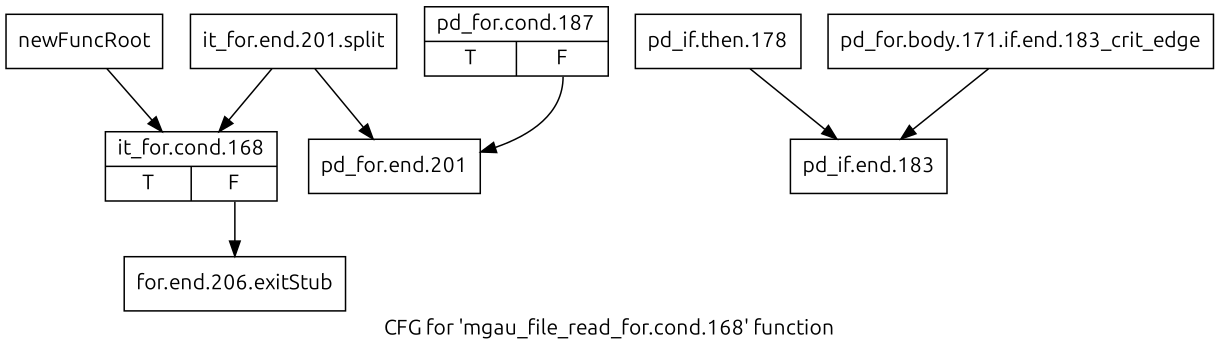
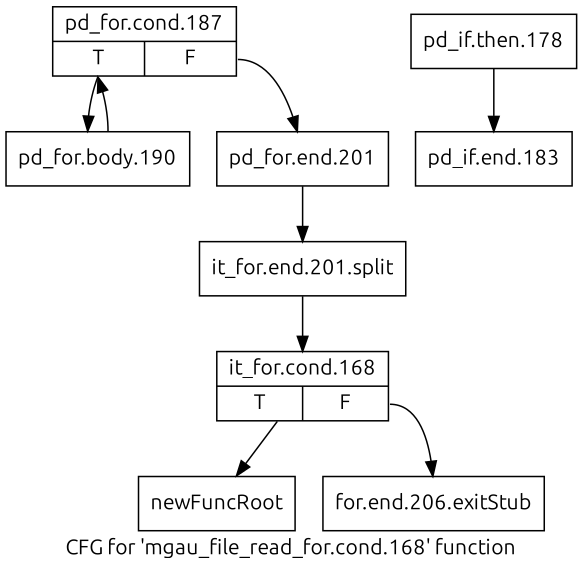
node "pd_for.body.171.if.end.183_crit_edge": removed
edge "newFuncRoot" -> "it_for.cond.168": reversed
edge "it_for.end.201.split" -> "pd_for.end.201": reversed
node "pd_for.body.190": added
